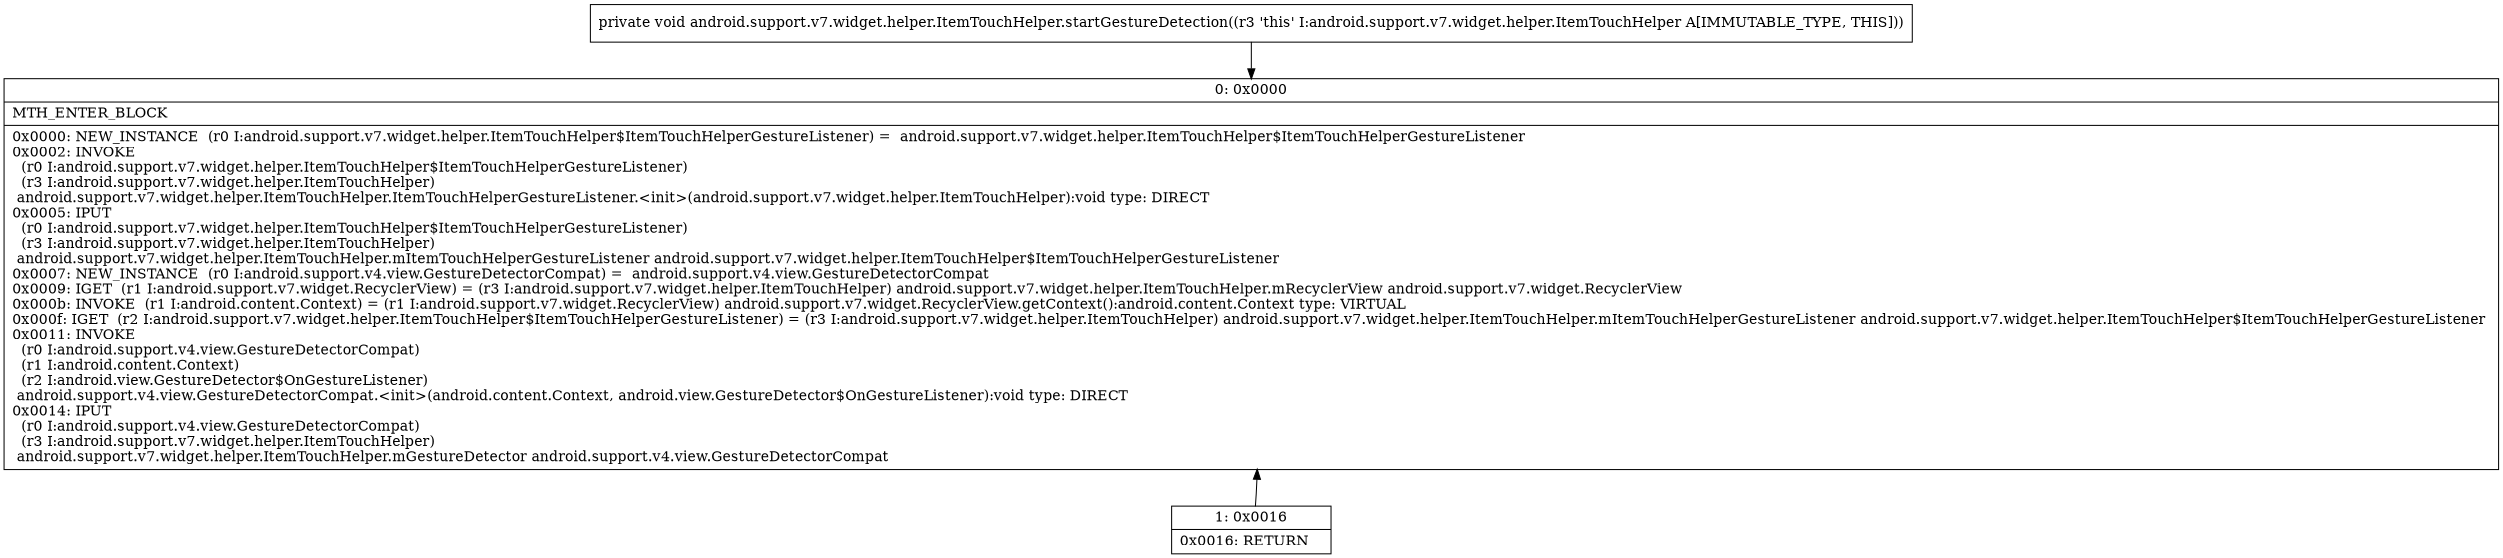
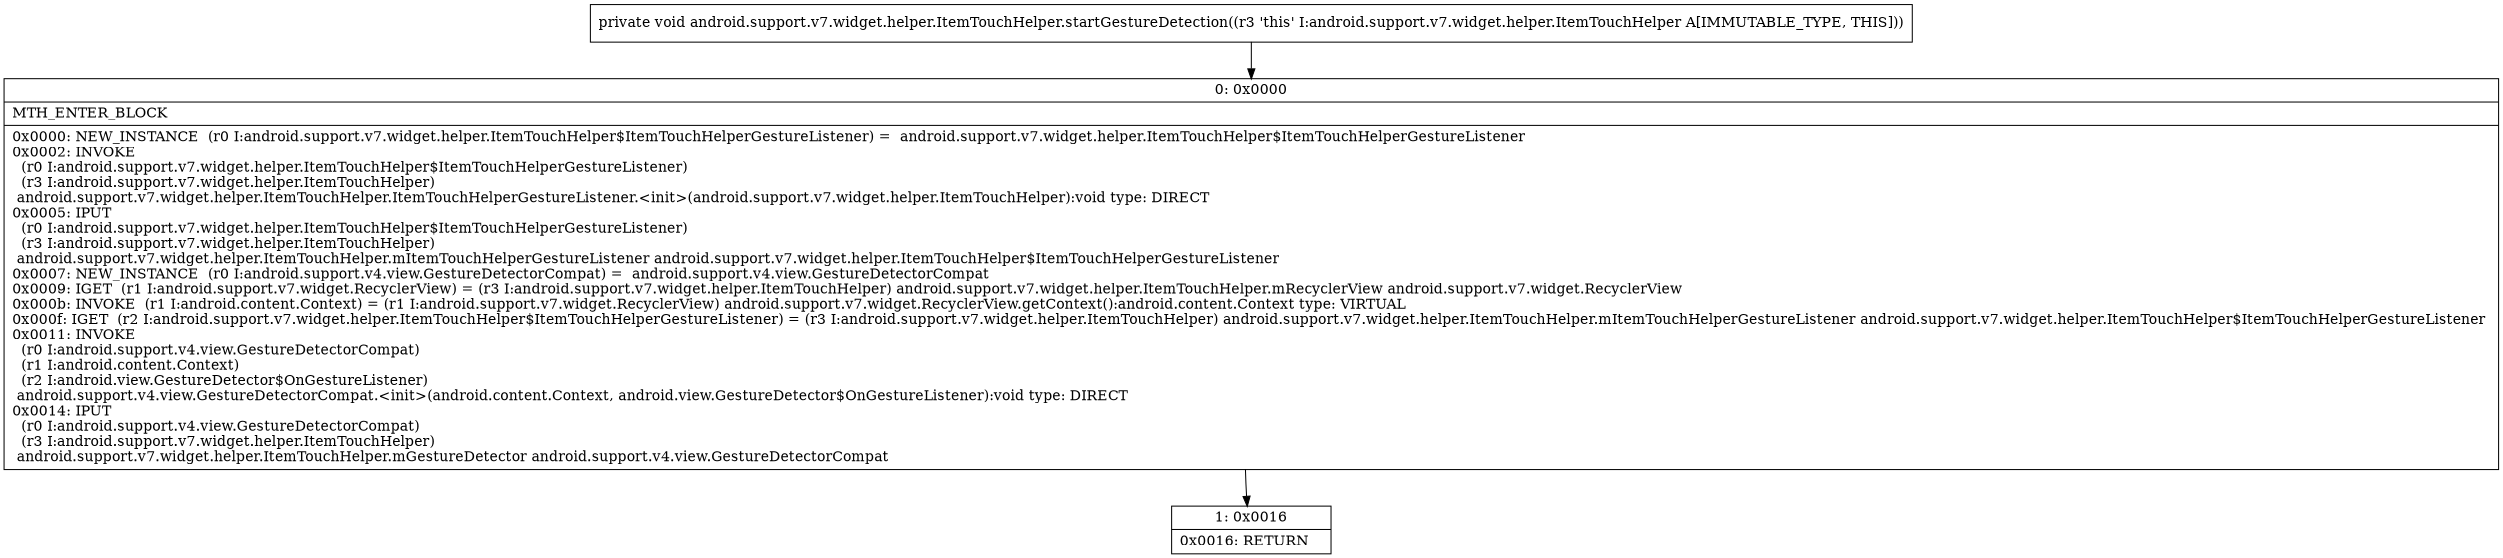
edge "1: 0x0016" -> "0: 0x0000": reversed
